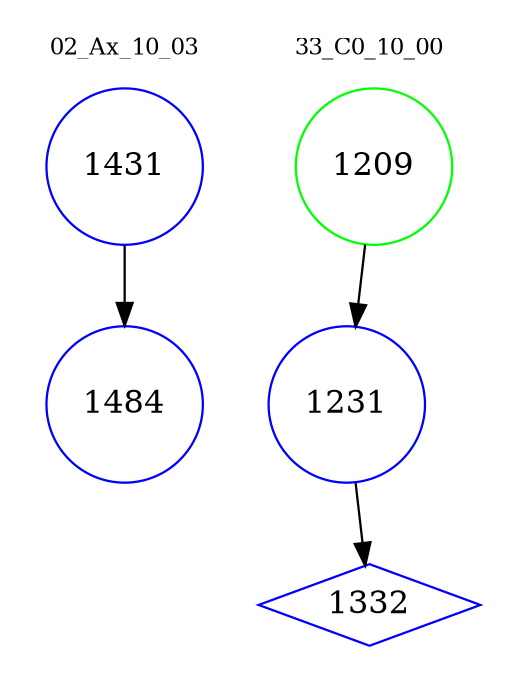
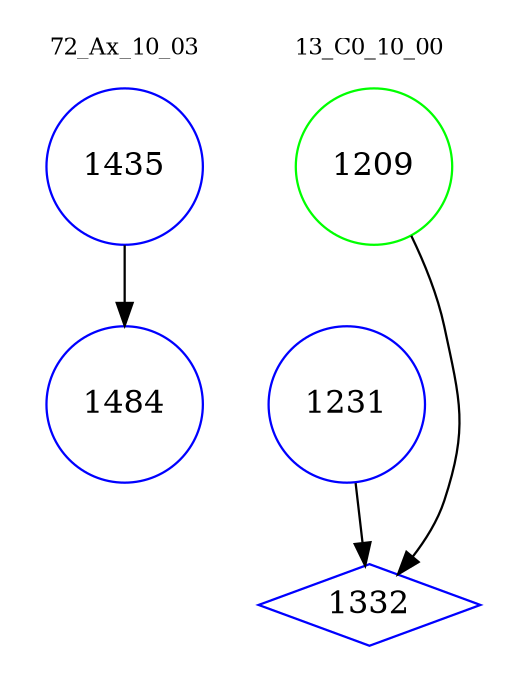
cluster "02_Ax_10_03": label "02_Ax_10_03" -> "72_Ax_10_03"
cluster "33_C0_10_00": label "33_C0_10_00" -> "13_C0_10_00"
node "1431": label "1431" -> "1435"
edge "1209" -> "1231": now "1209" -> "1332"
